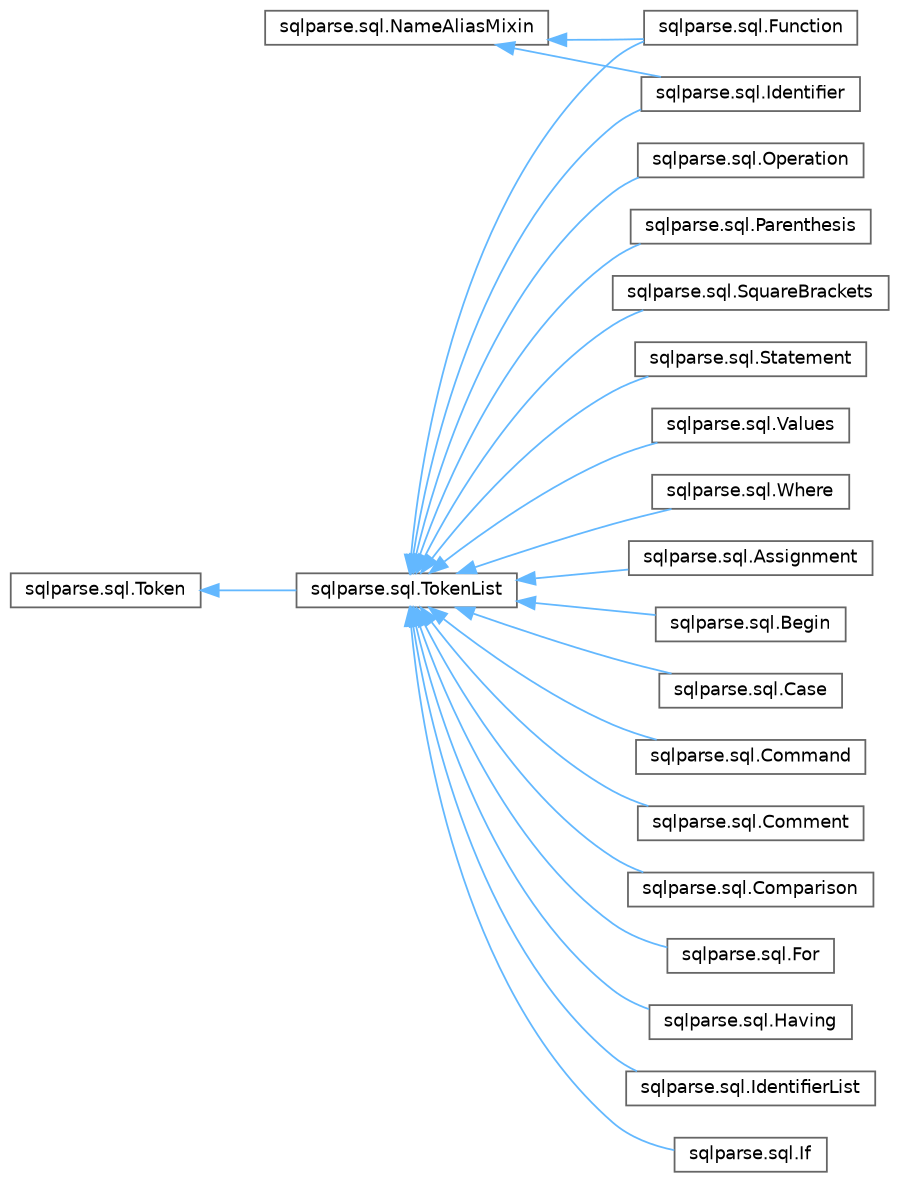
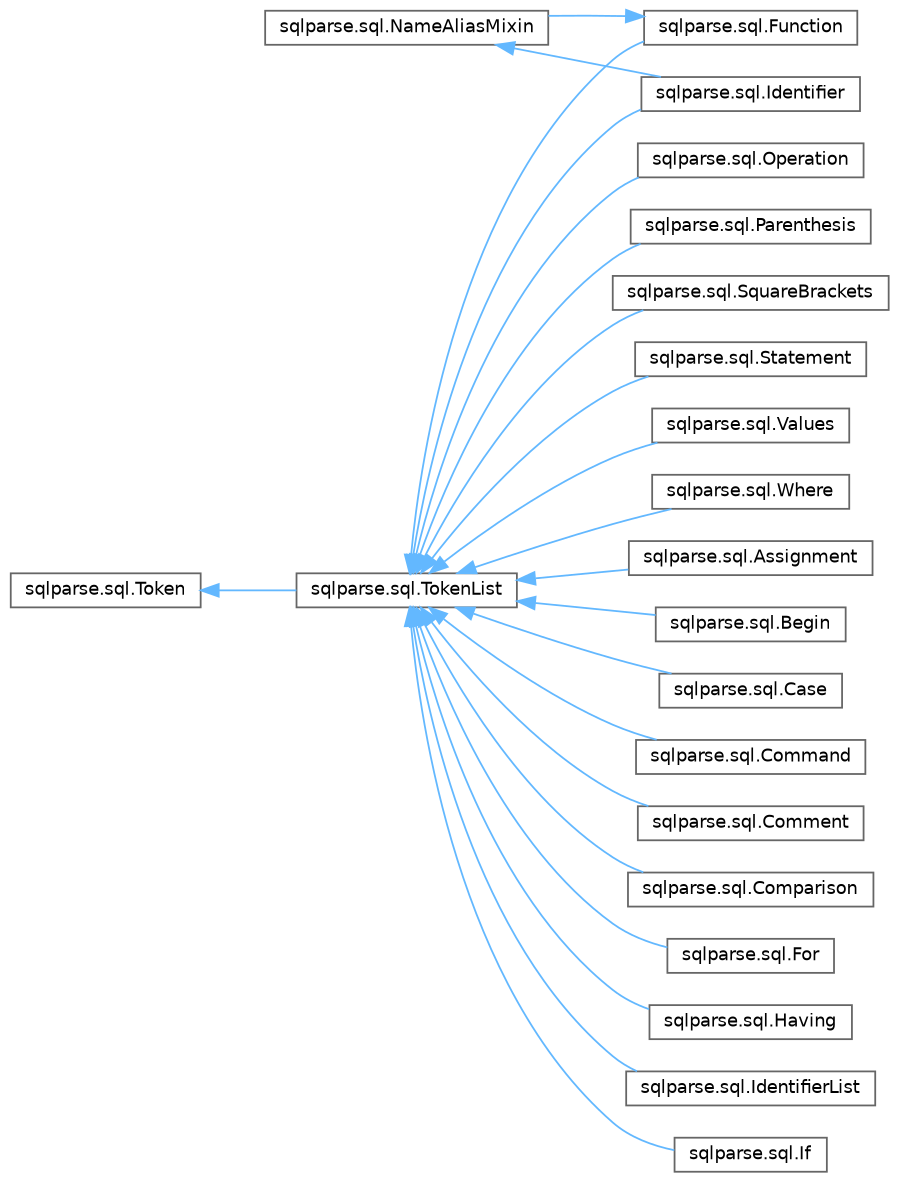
edge "sqlparse.sql.Function" -> "sqlparse.sql.NameAliasMixin": reversed
